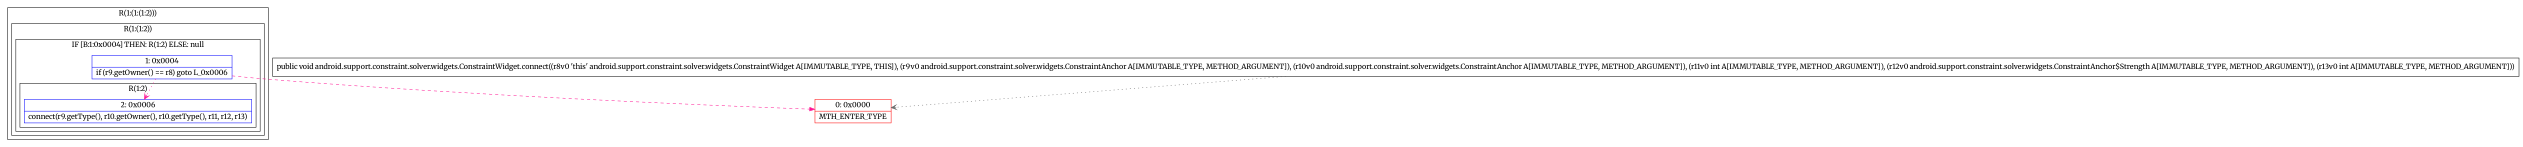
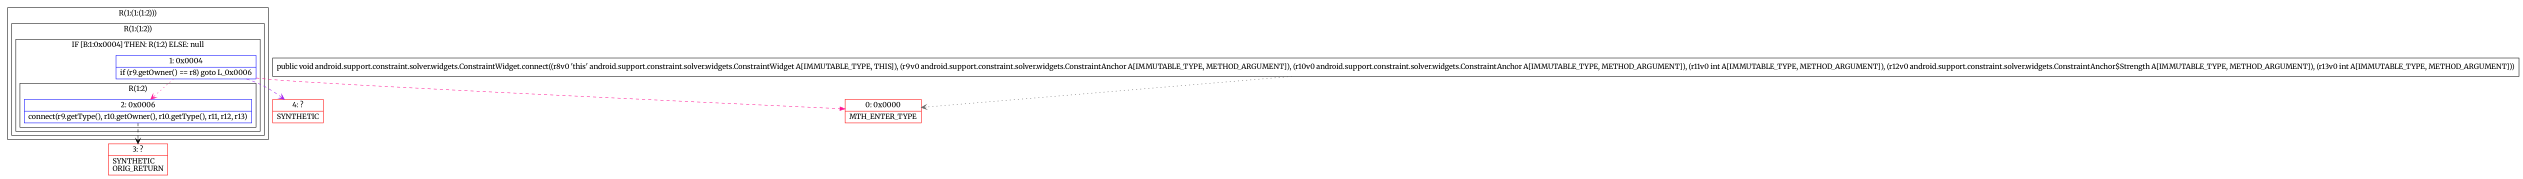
node "4: ?": added
node "3: ?": added
